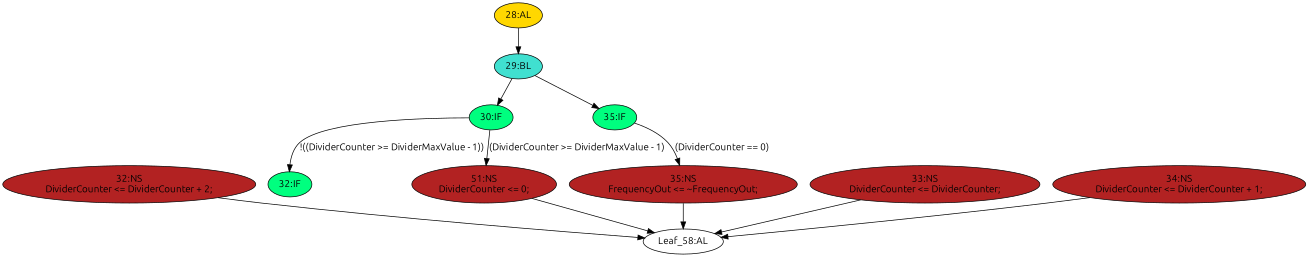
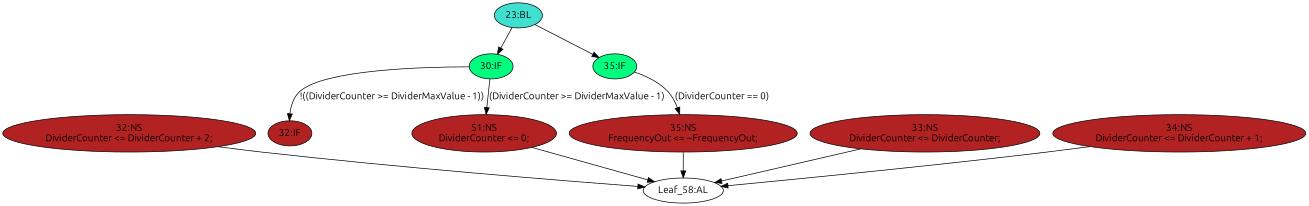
node "28:AL": removed
node "29:BL": label "29:BL" -> "23:BL"
node "32:IF": fillcolor springgreen -> firebrick
